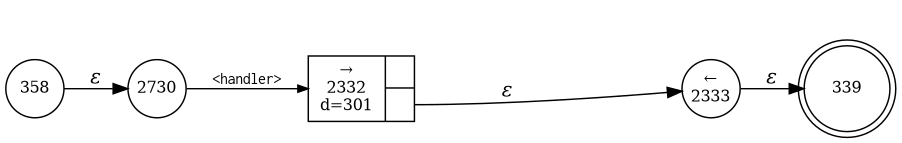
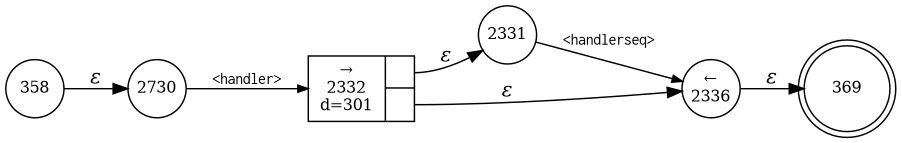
node "2331": added
node "← 2333": label "← 2333" -> "← 2336"
node "339": label "339" -> "369"
